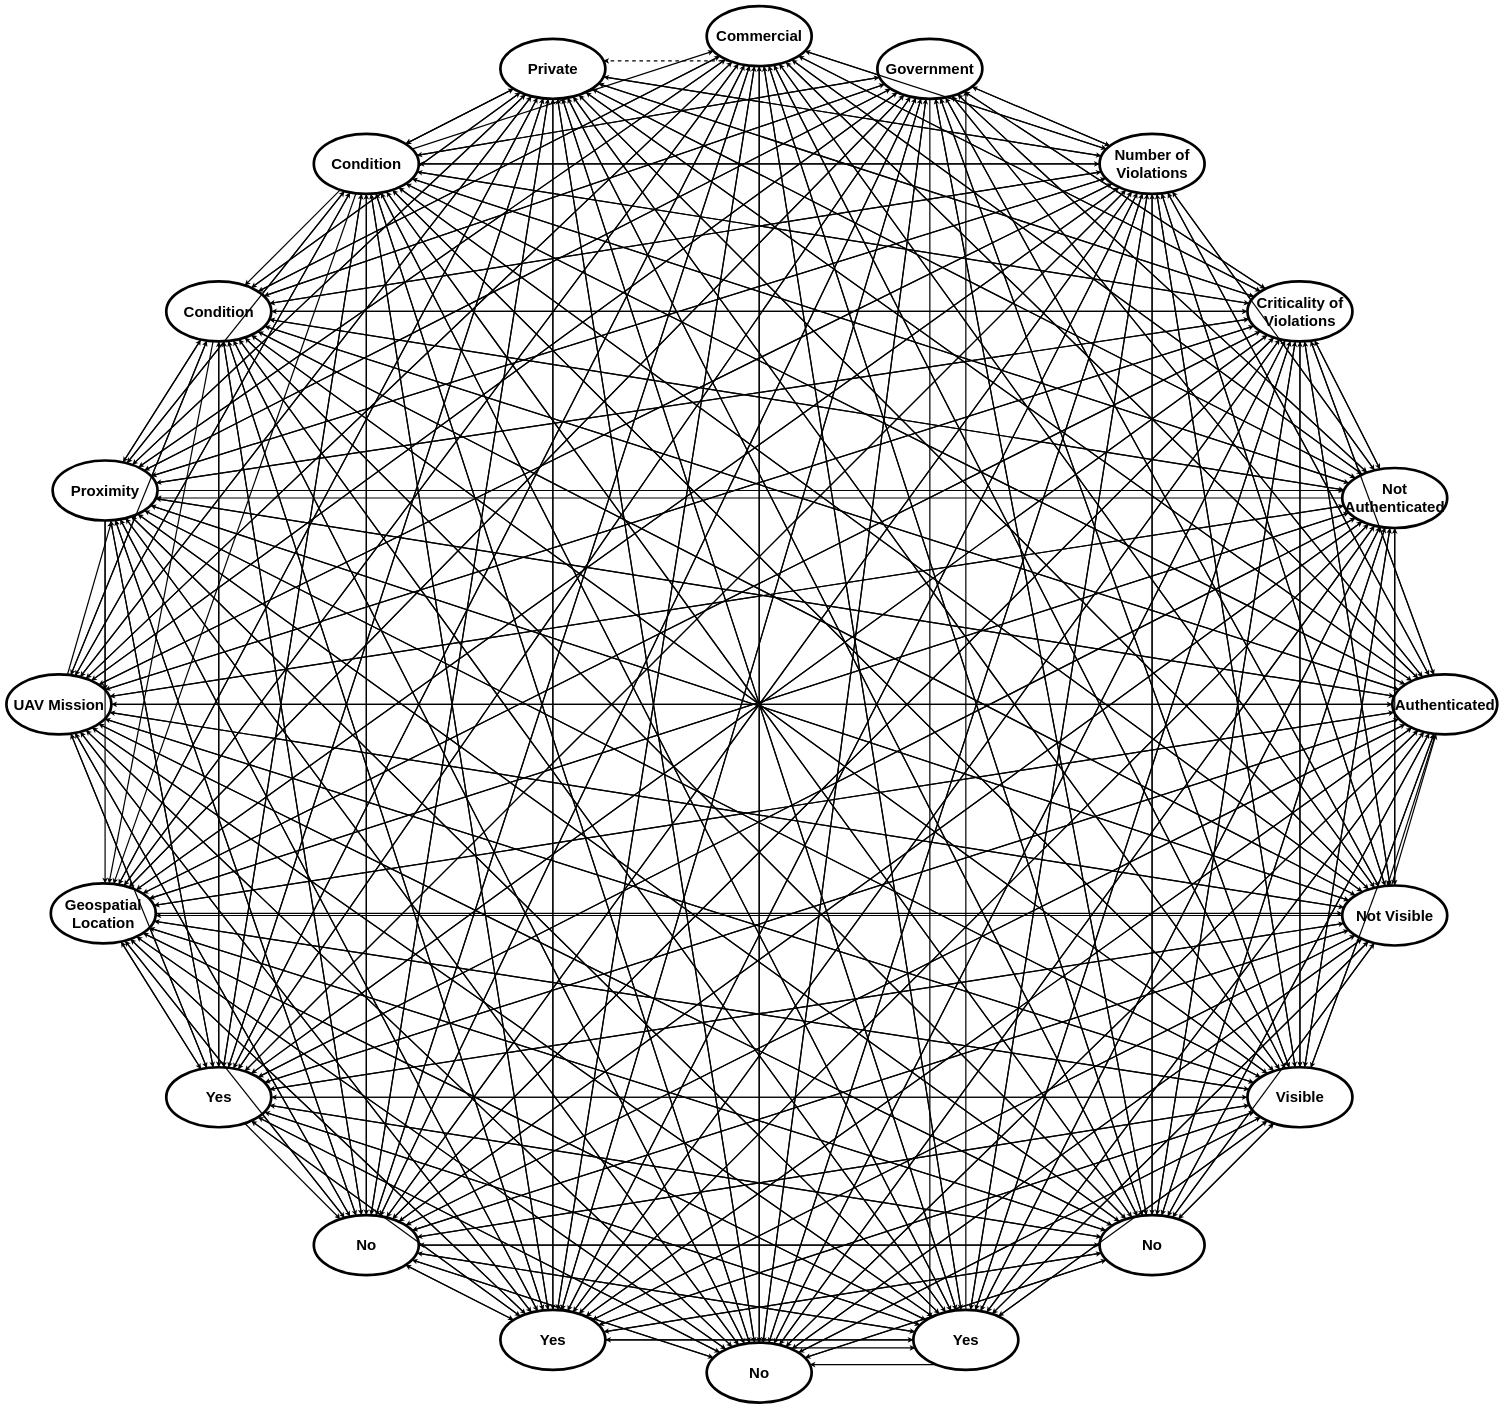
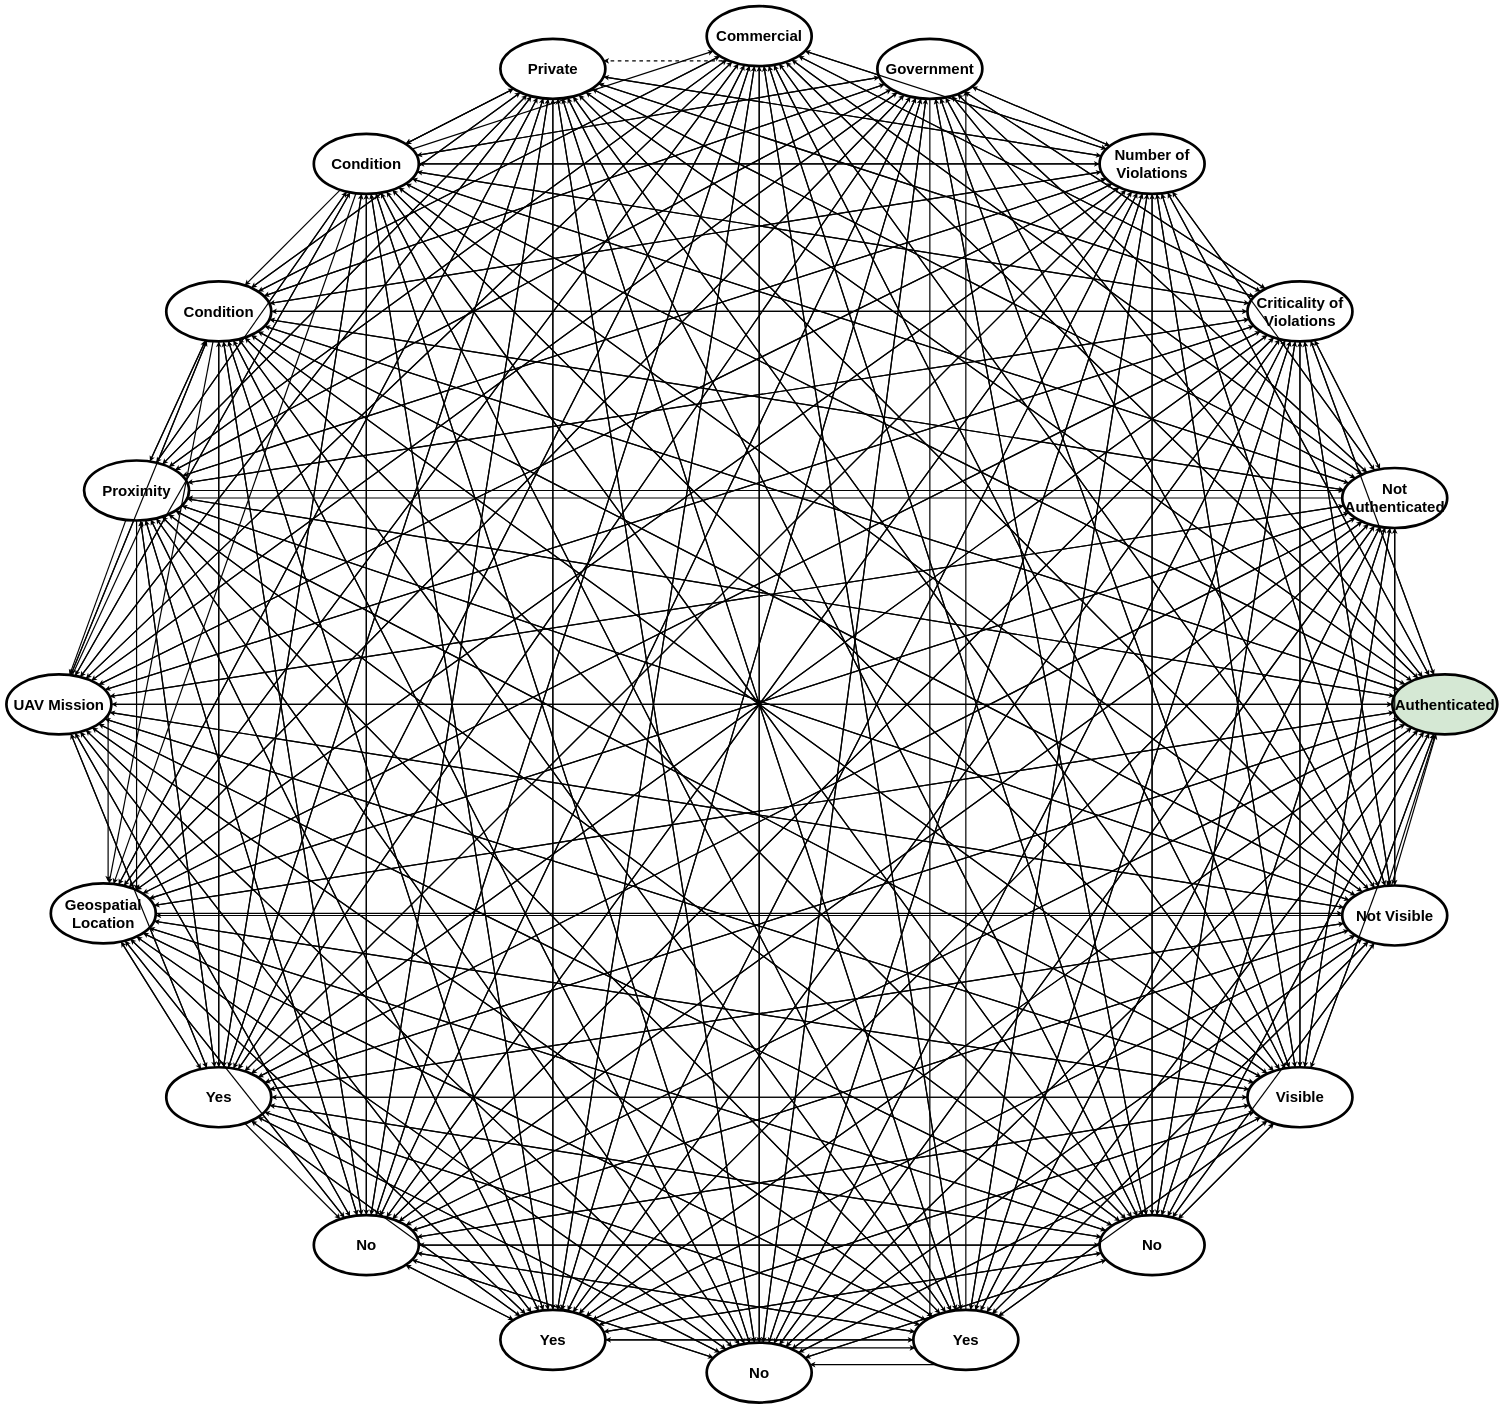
node "Proximity": moved (105, 491) -> (136, 491)
node "Authenticated": fillcolor #ffffff -> #d5e8d4
edge "UAV Mission" -> "Geospatial Location": added
